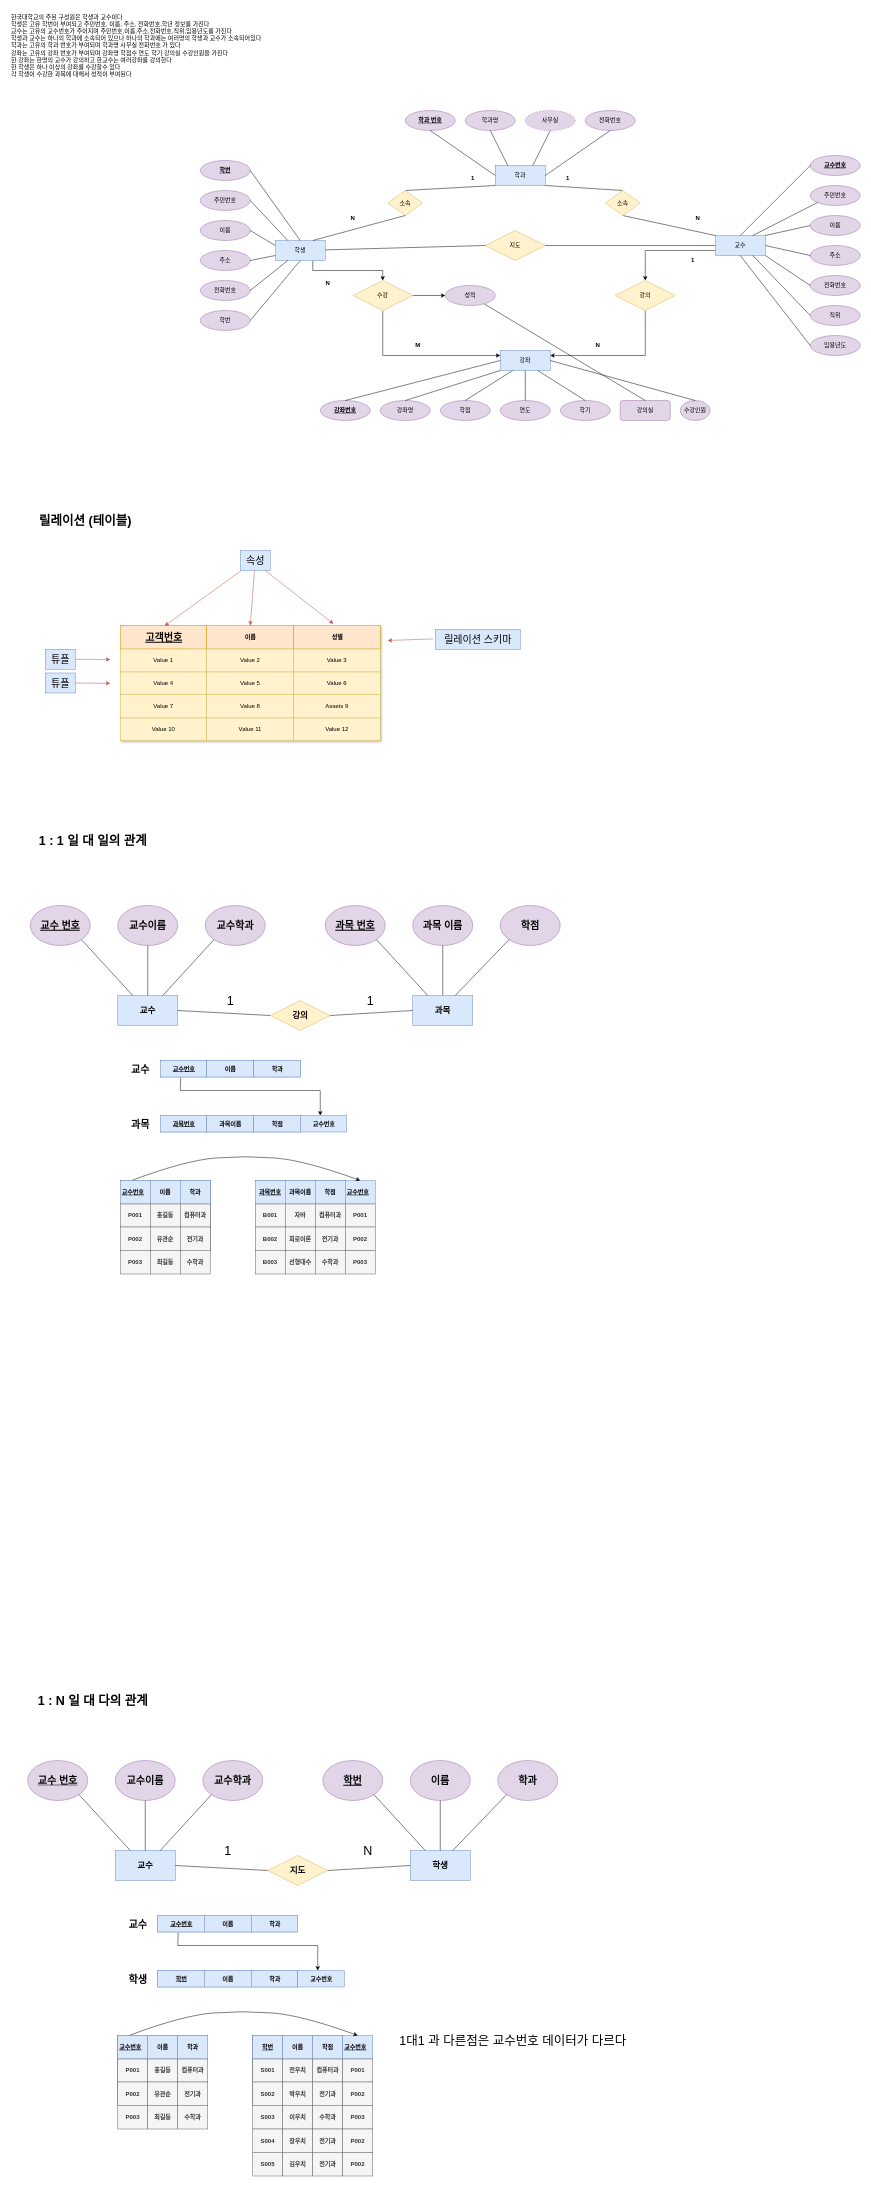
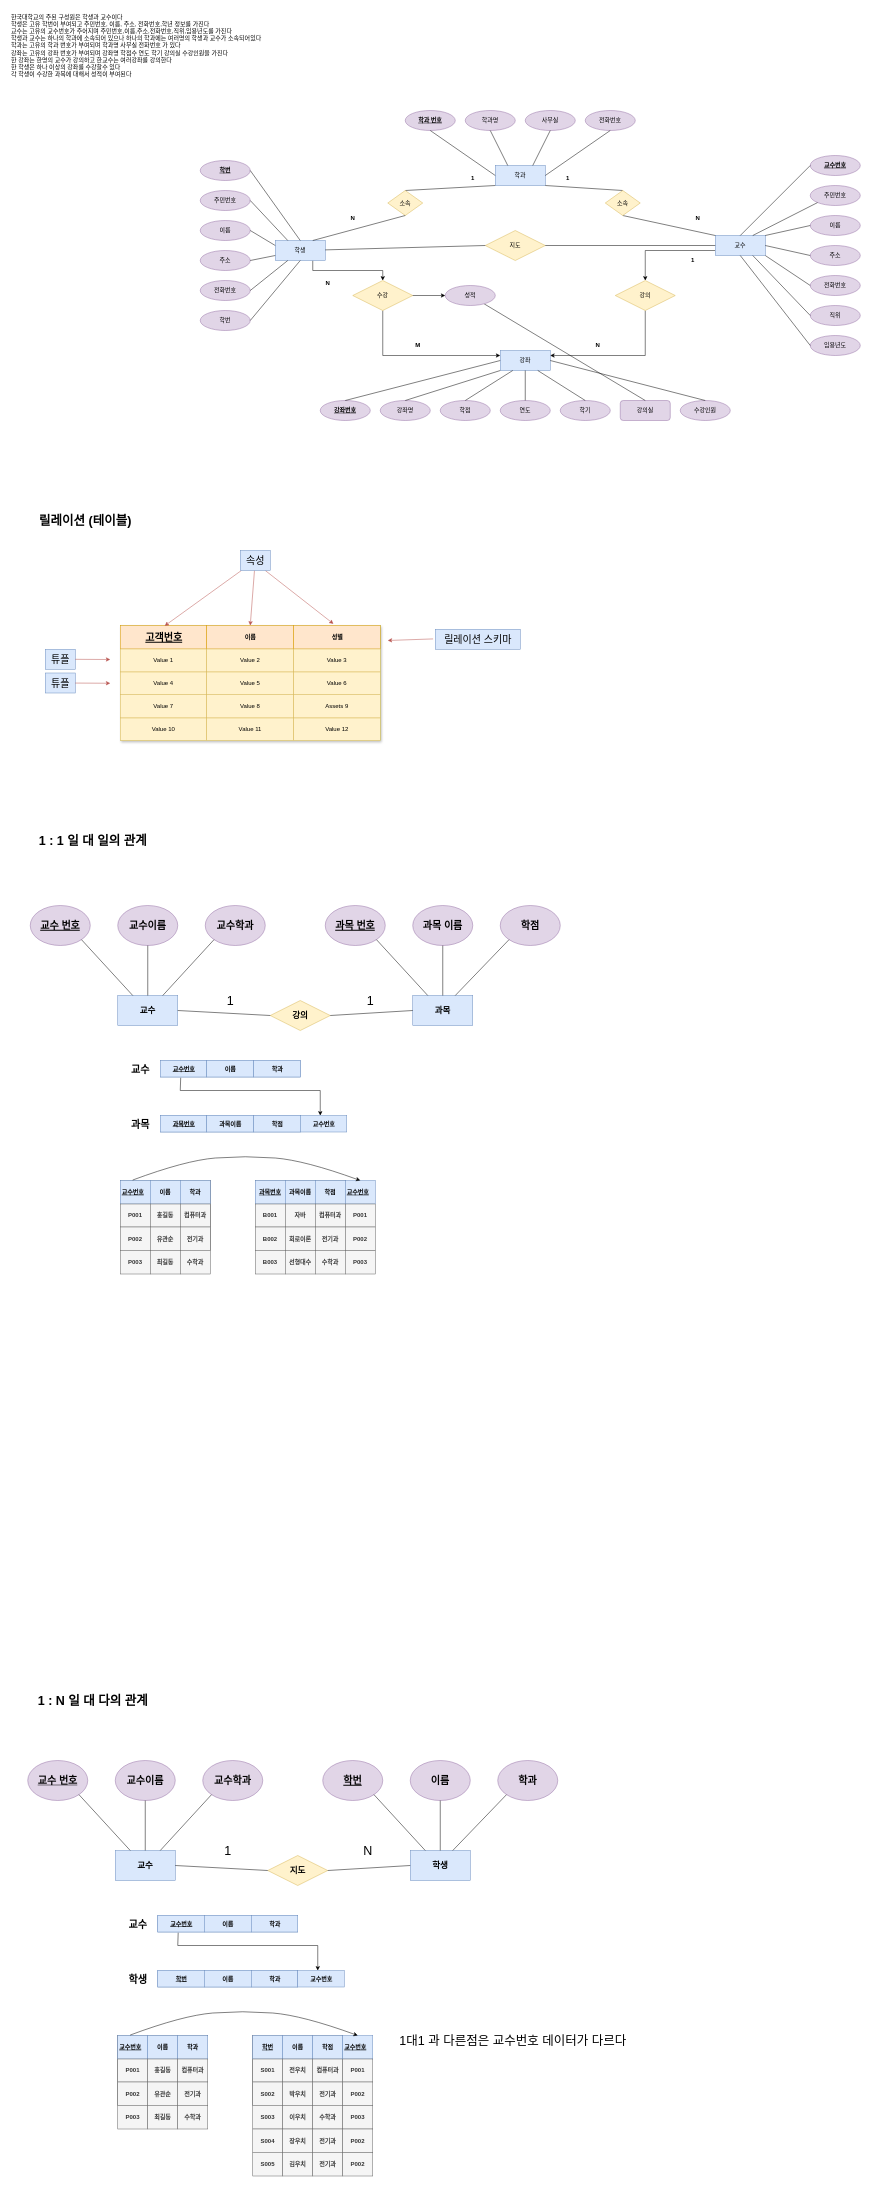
node "사무실": style dashed -> solid
node "수강인원": size 30x20 -> 50x20
